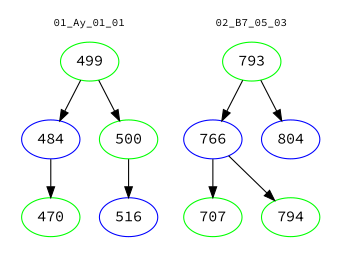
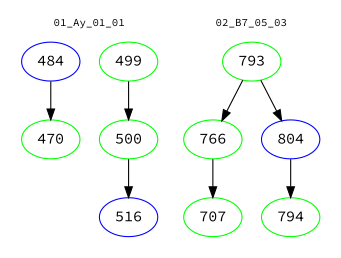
edge "499" -> "484": removed
node "766": color blue -> green
edge "766" -> "794": now "804" -> "794"
